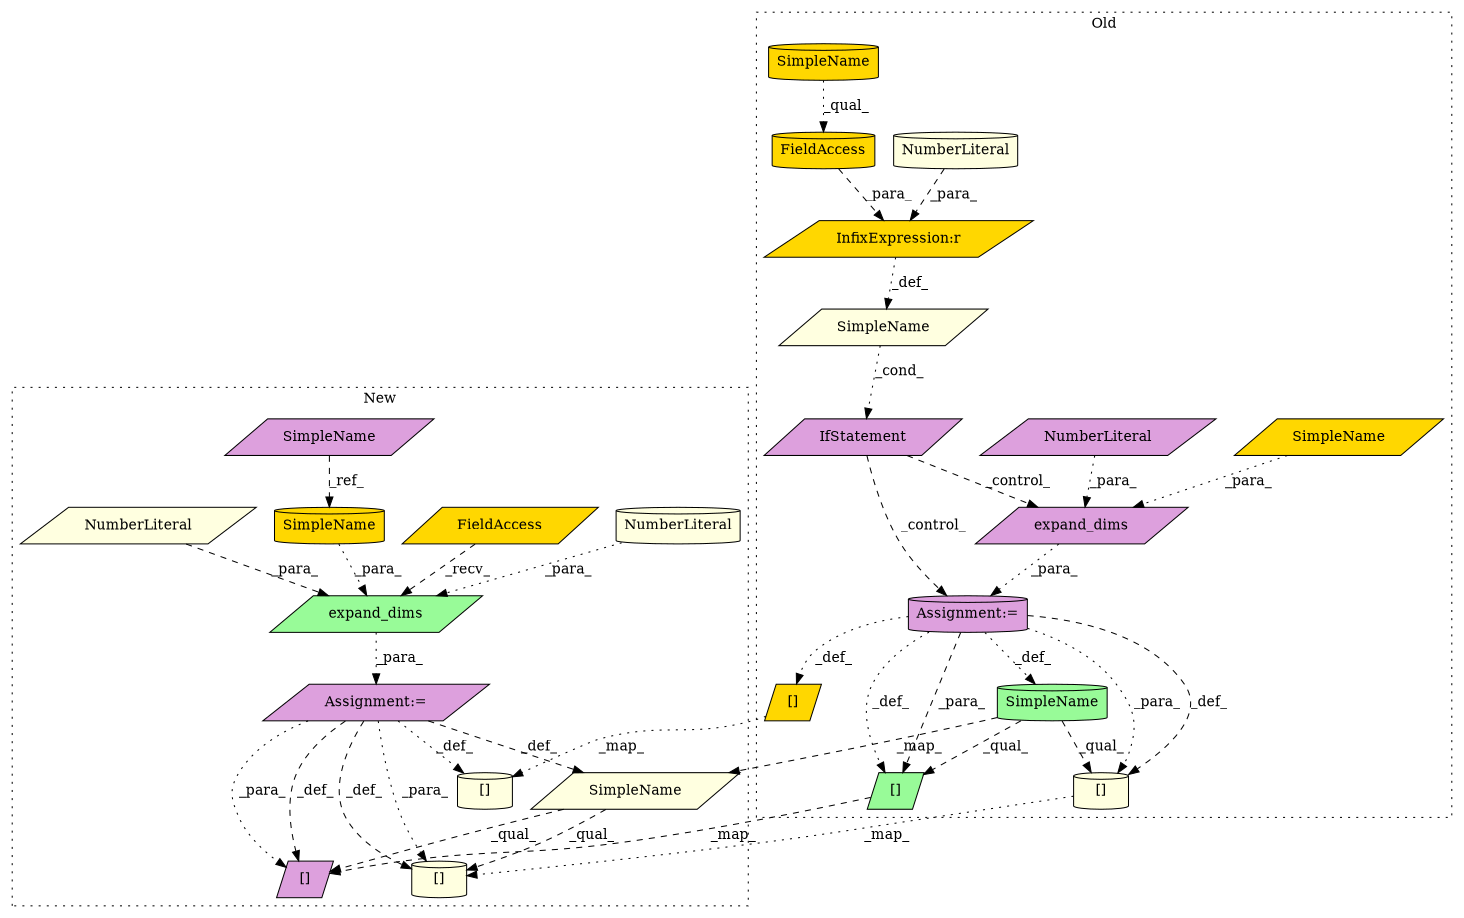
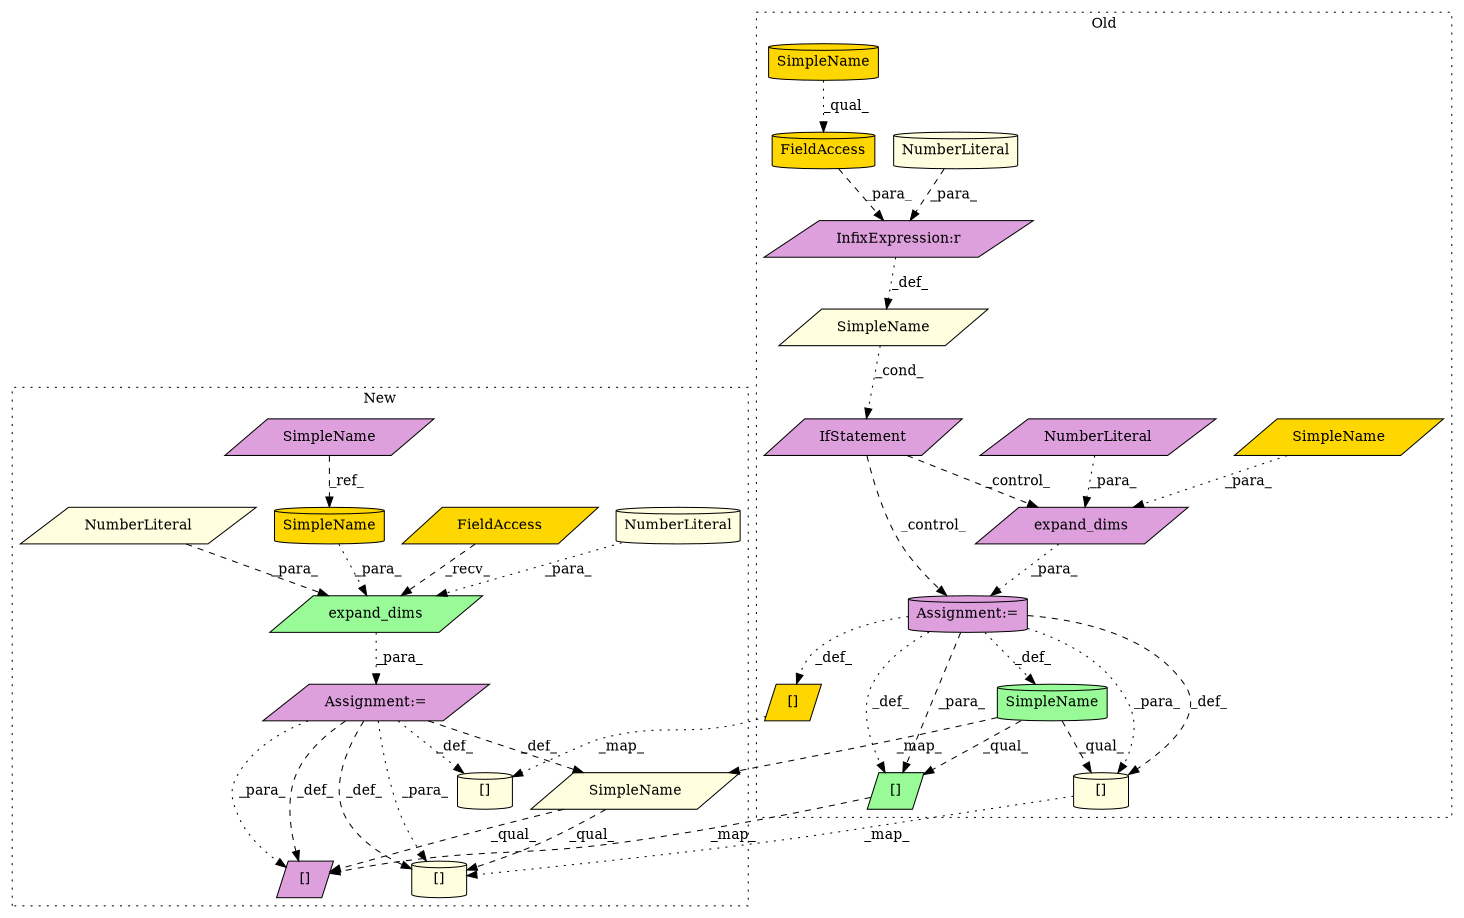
node "InfixExpression:r": fillcolor gold -> plum
